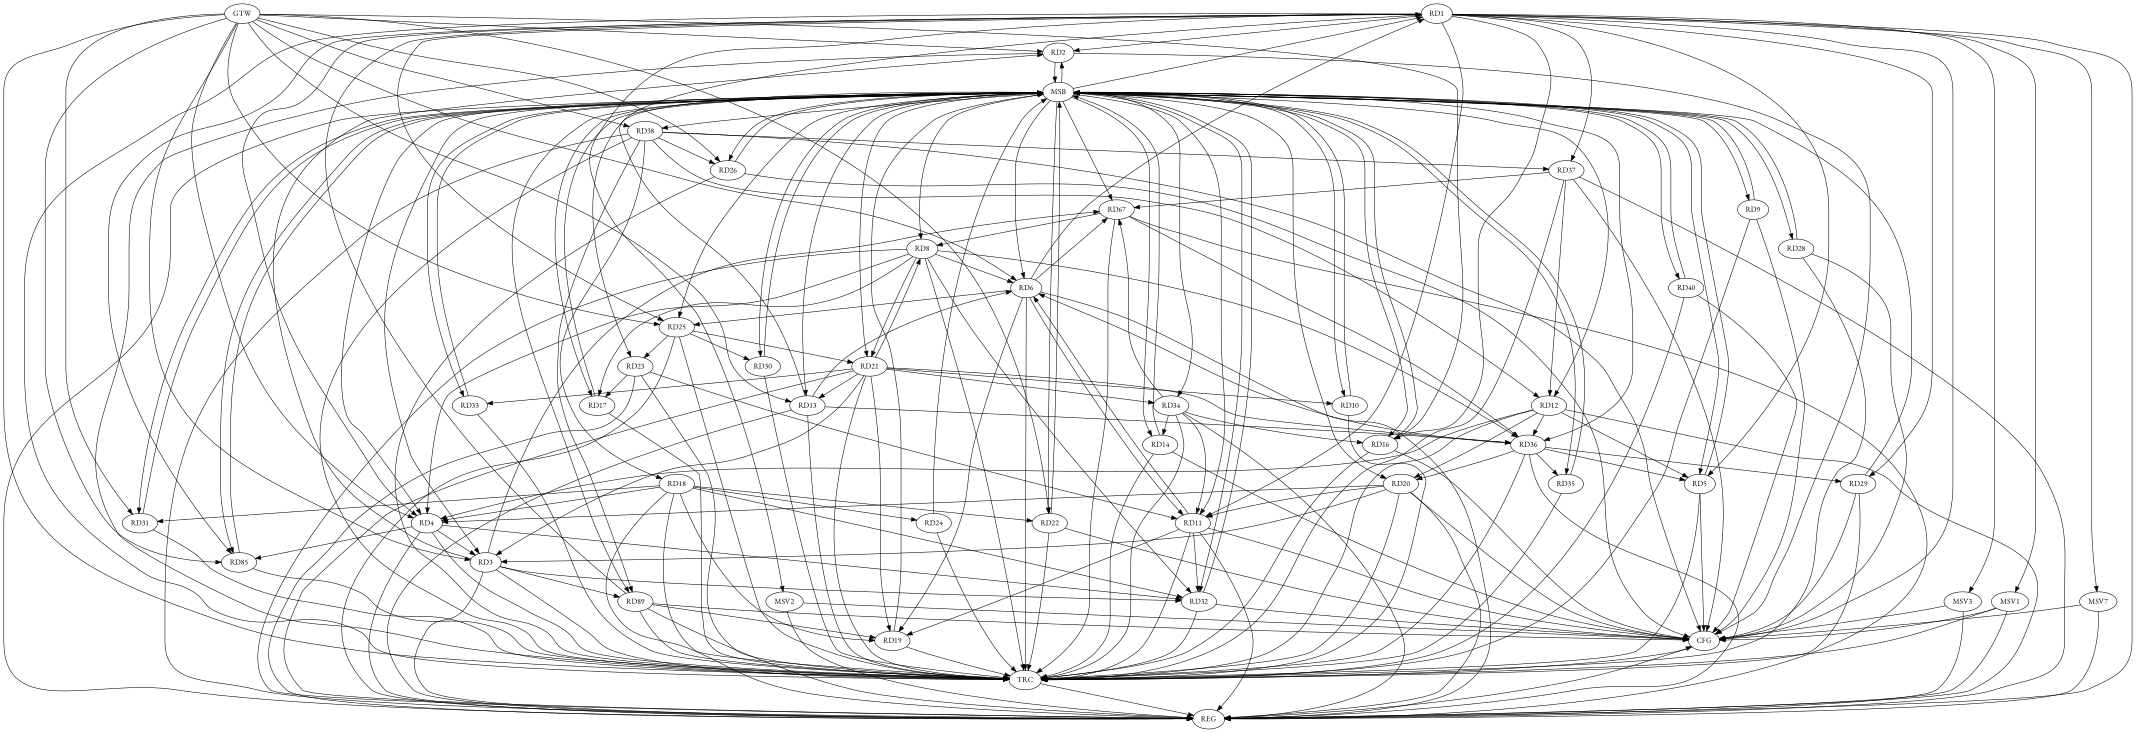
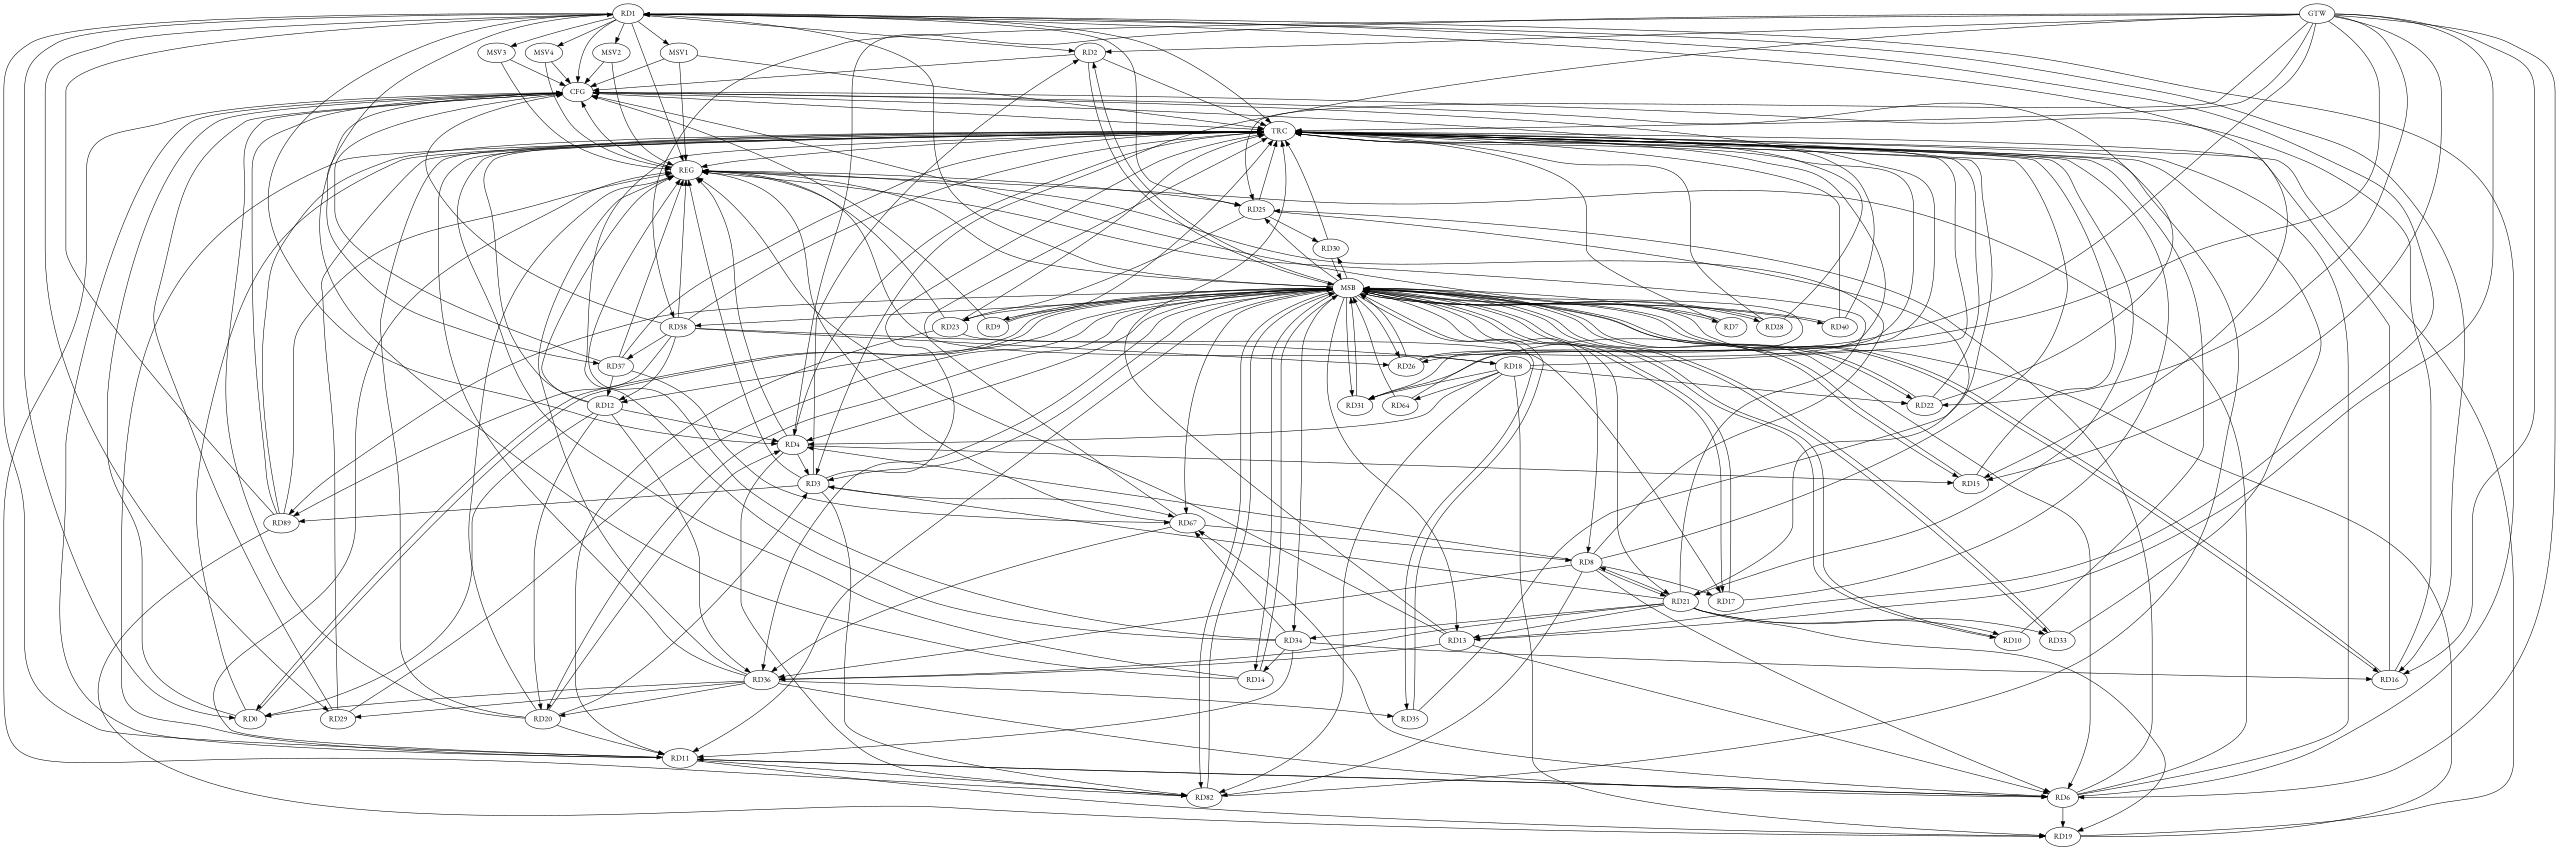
node "RD7": added
node "RD5": label "RD5" -> "RD0"
node "RD24": label "RD24" -> "RD64"
node "RD85": label "RD85" -> "RD15"
node "RD32": label "RD32" -> "RD82"
node "MSV7": label "MSV7" -> "MSV4"
edge "RD25" -> "REG": reversed
